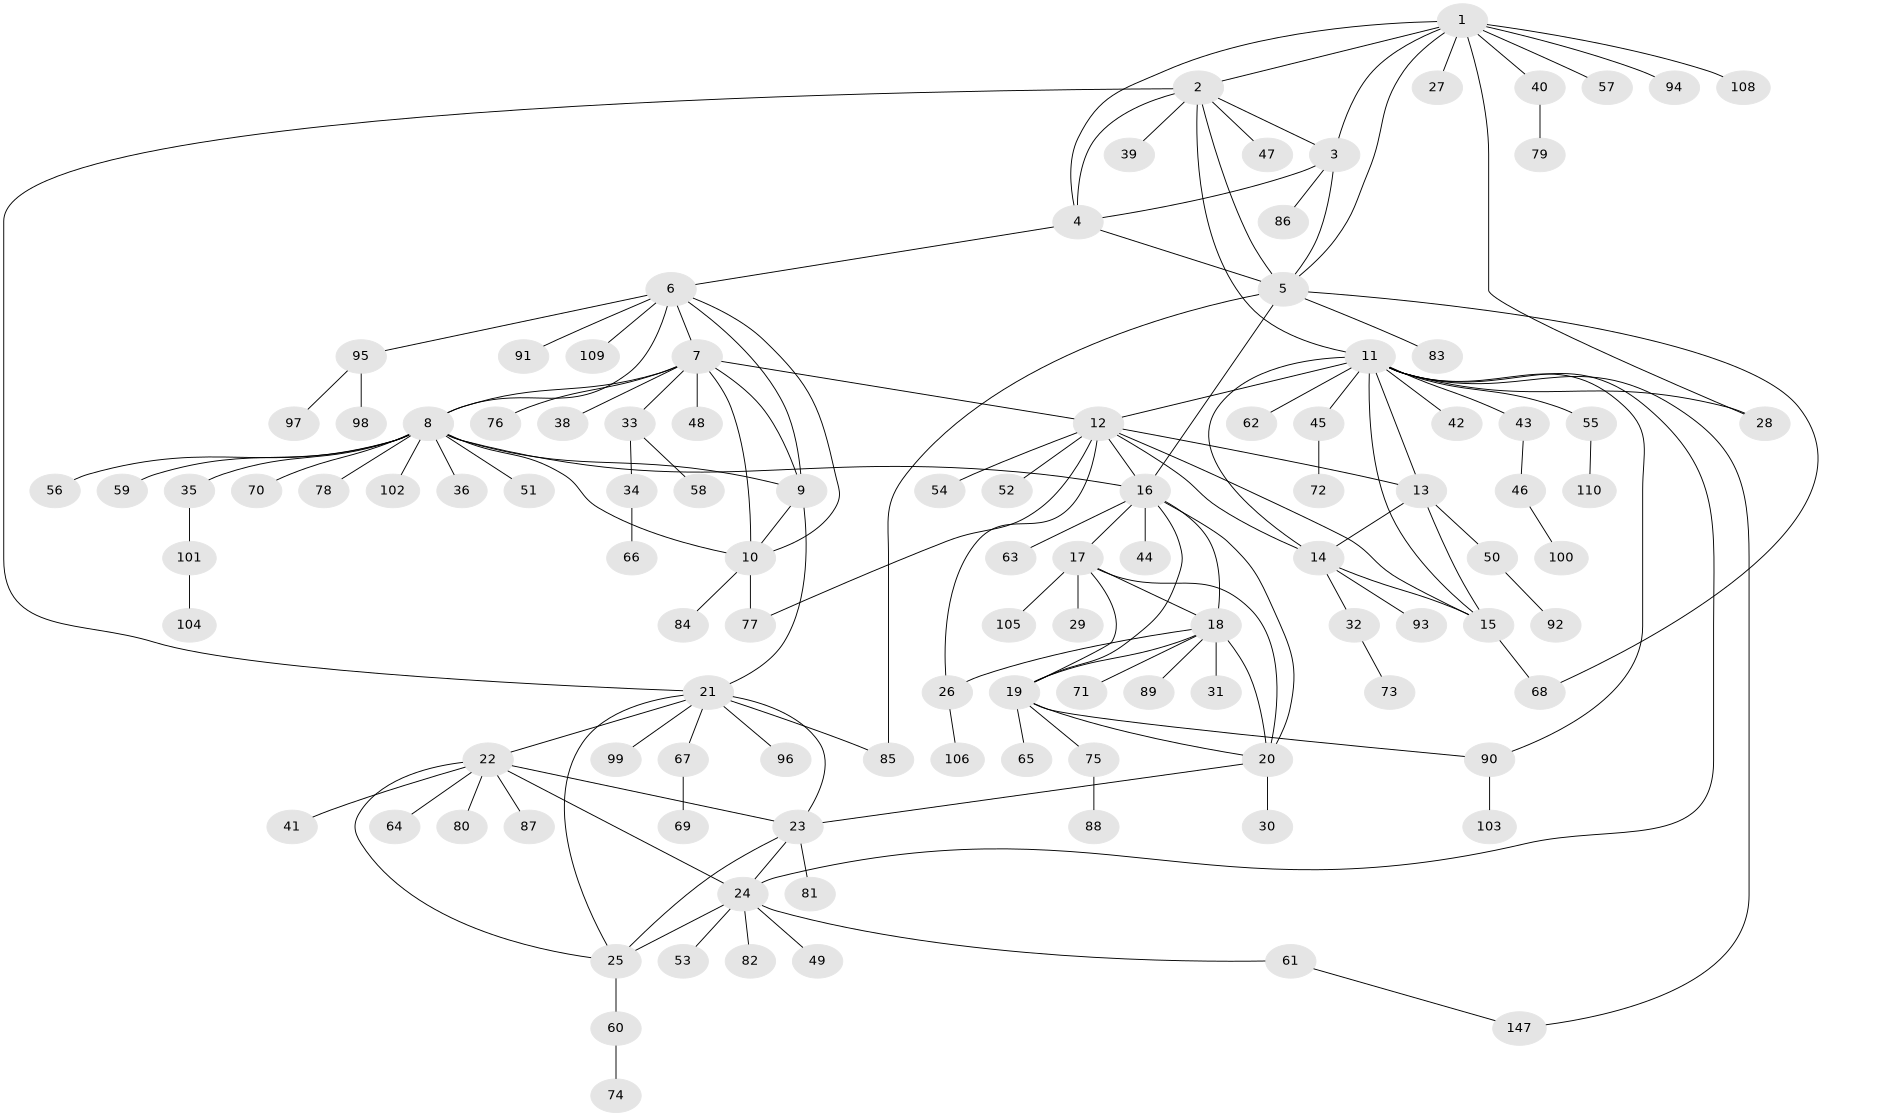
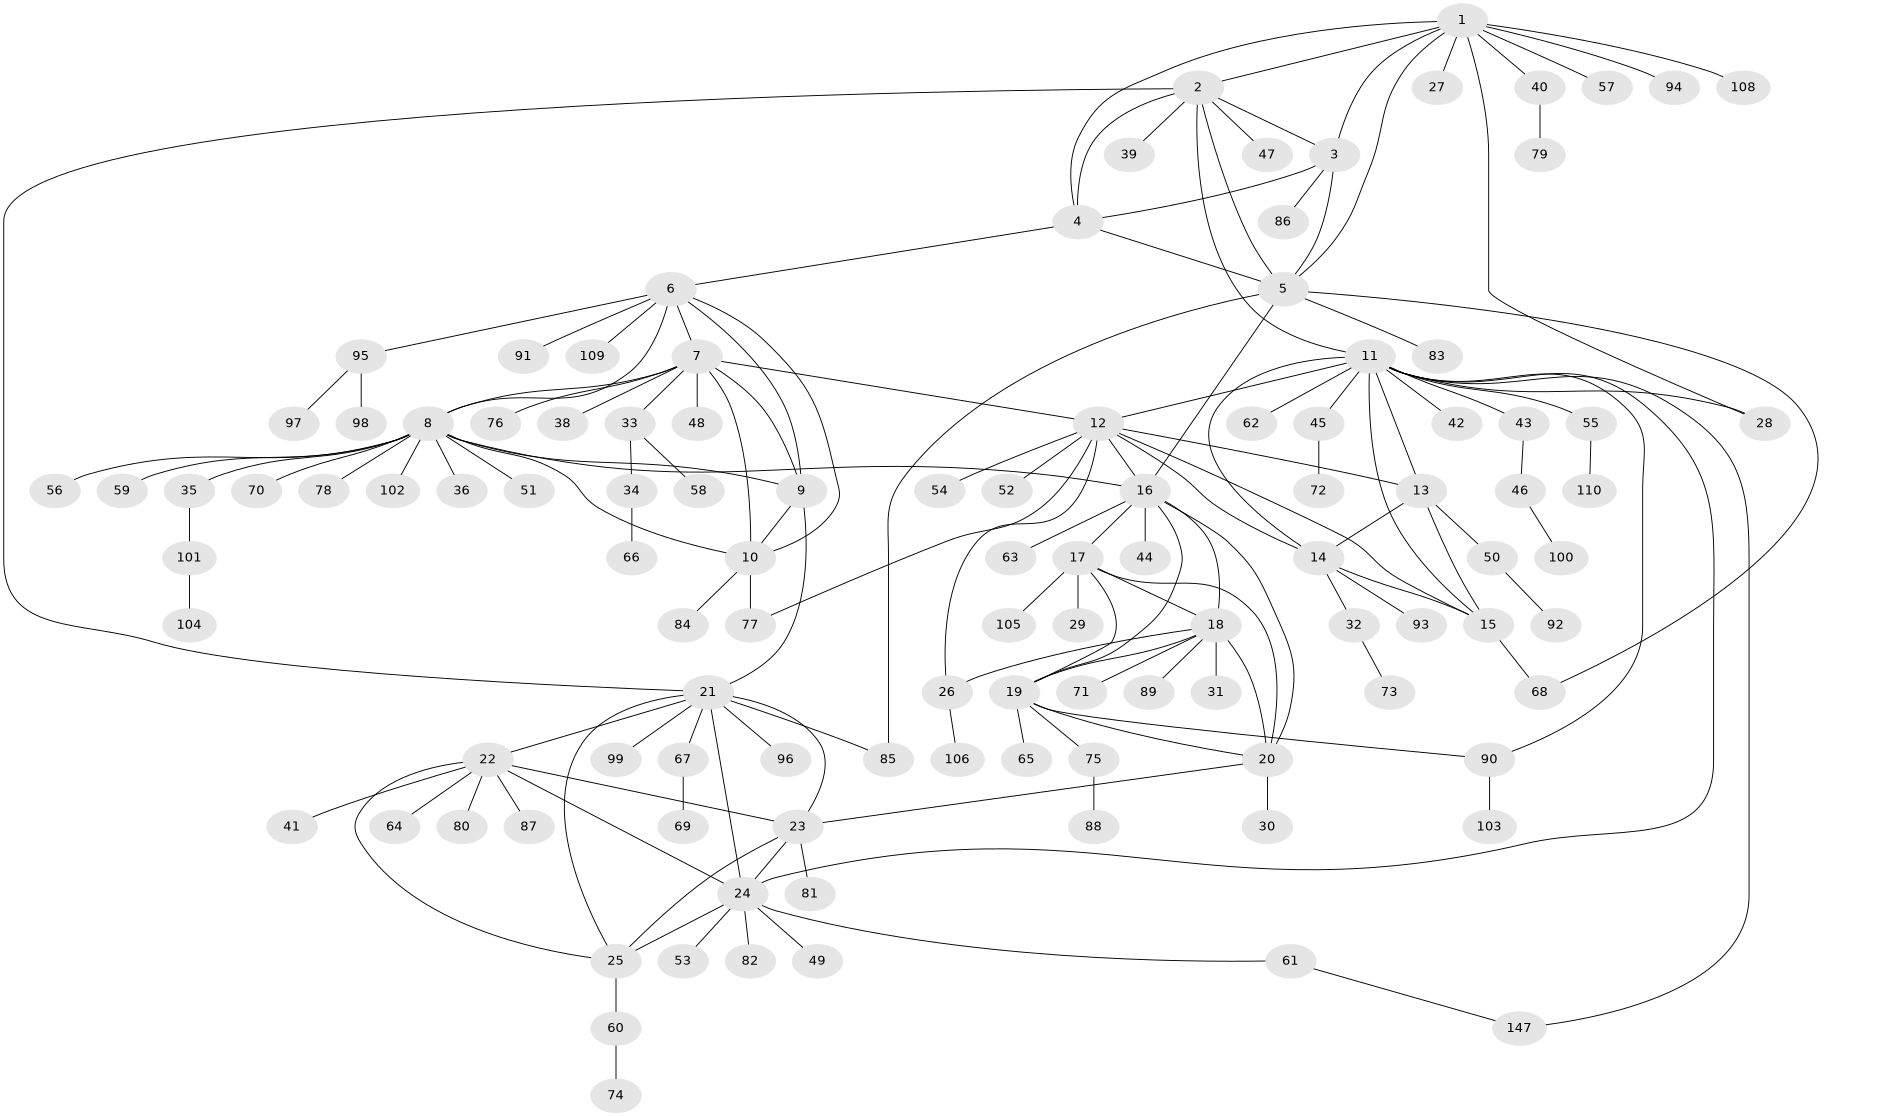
edge "21" -- "24": added
